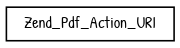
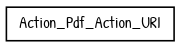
node "Zend_Pdf_Action_URI": label "Zend_Pdf_Action_URI" -> "Action_Pdf_Action_URI"
